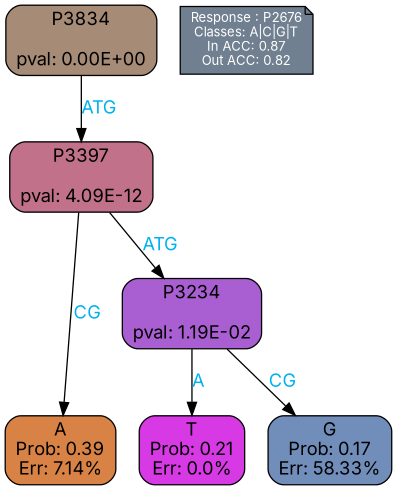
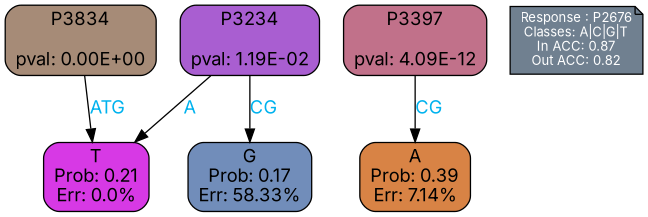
edge "P3834 pval: 0.00E+00" -> "P3397 pval: 4.09E-12": now "P3834 pval: 0.00E+00" -> "T Prob: 0.21 Err: 0.0%"
edge "P3397 pval: 4.09E-12" -> "P3234 pval: 1.19E-02": removed, label "ATG"
